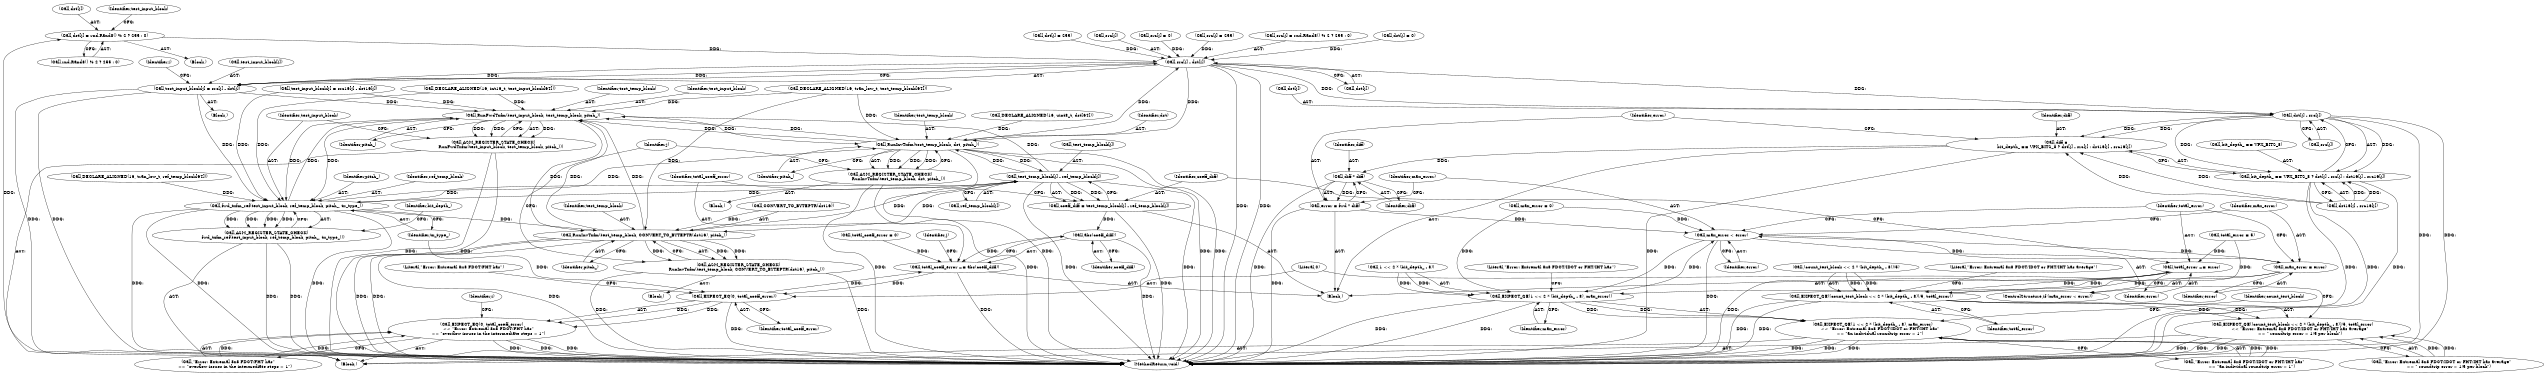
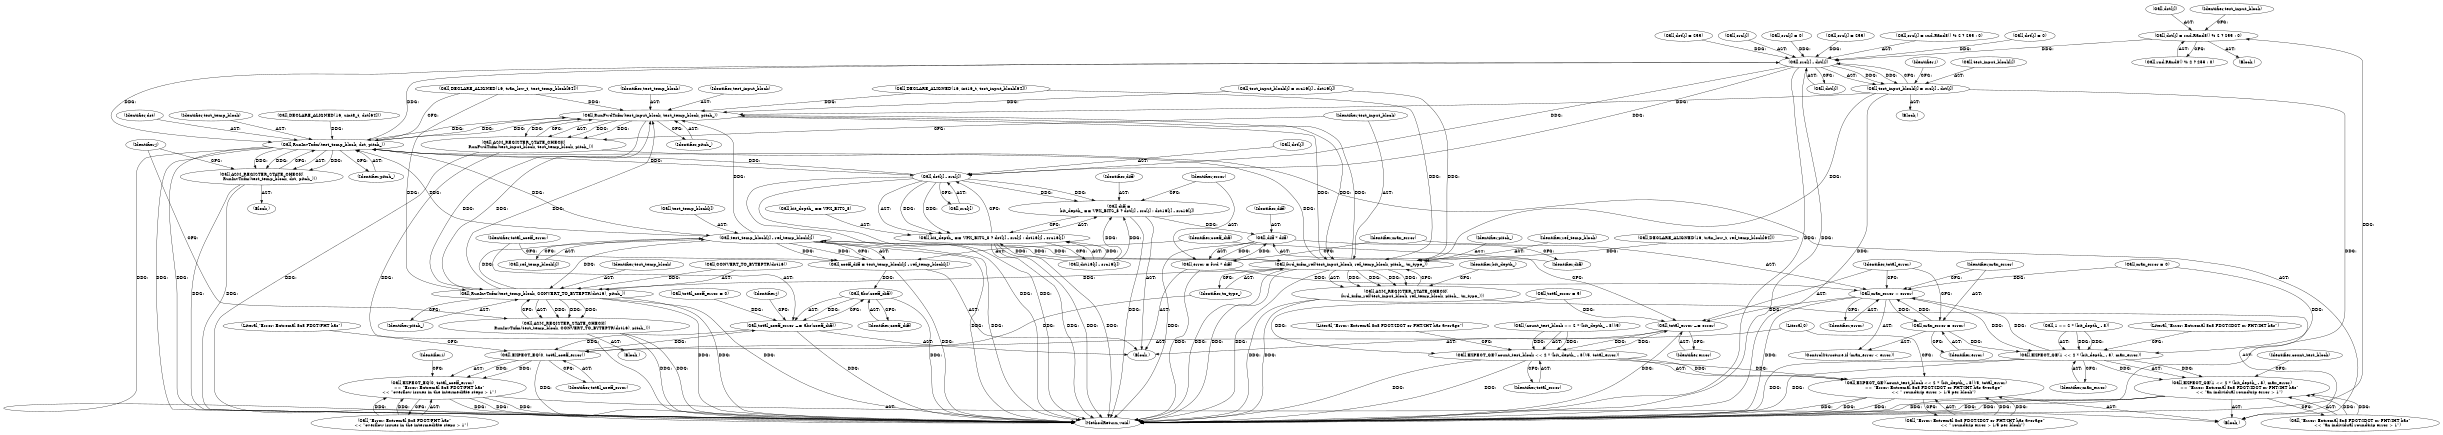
edge "(Call,DECLARE_ALIGNED(16, tran_low_t, test_temp_block[64]))" -> "(Call,RunInvTxfm(test_temp_block, dst, pitch_))": label "DDG: " -> "CFG: "
edge "(Call,dst[j] - src[j])" -> "(Call,RunInvTxfm(test_temp_block, dst, pitch_))": added, label "DDG:"
edge "(Call,RunInvTxfm(test_temp_block, dst, pitch_))" -> "(Call,dst[j] - src[j])": added, label "DDG:"
edge "(Call,error = fwd * diff)" -> "(Call,diff * diff)": label "CFG: " -> "DDG: "
edge "(Call,max_error < error)" -> "(Call,total_error += error)": added, label "DDG:"
